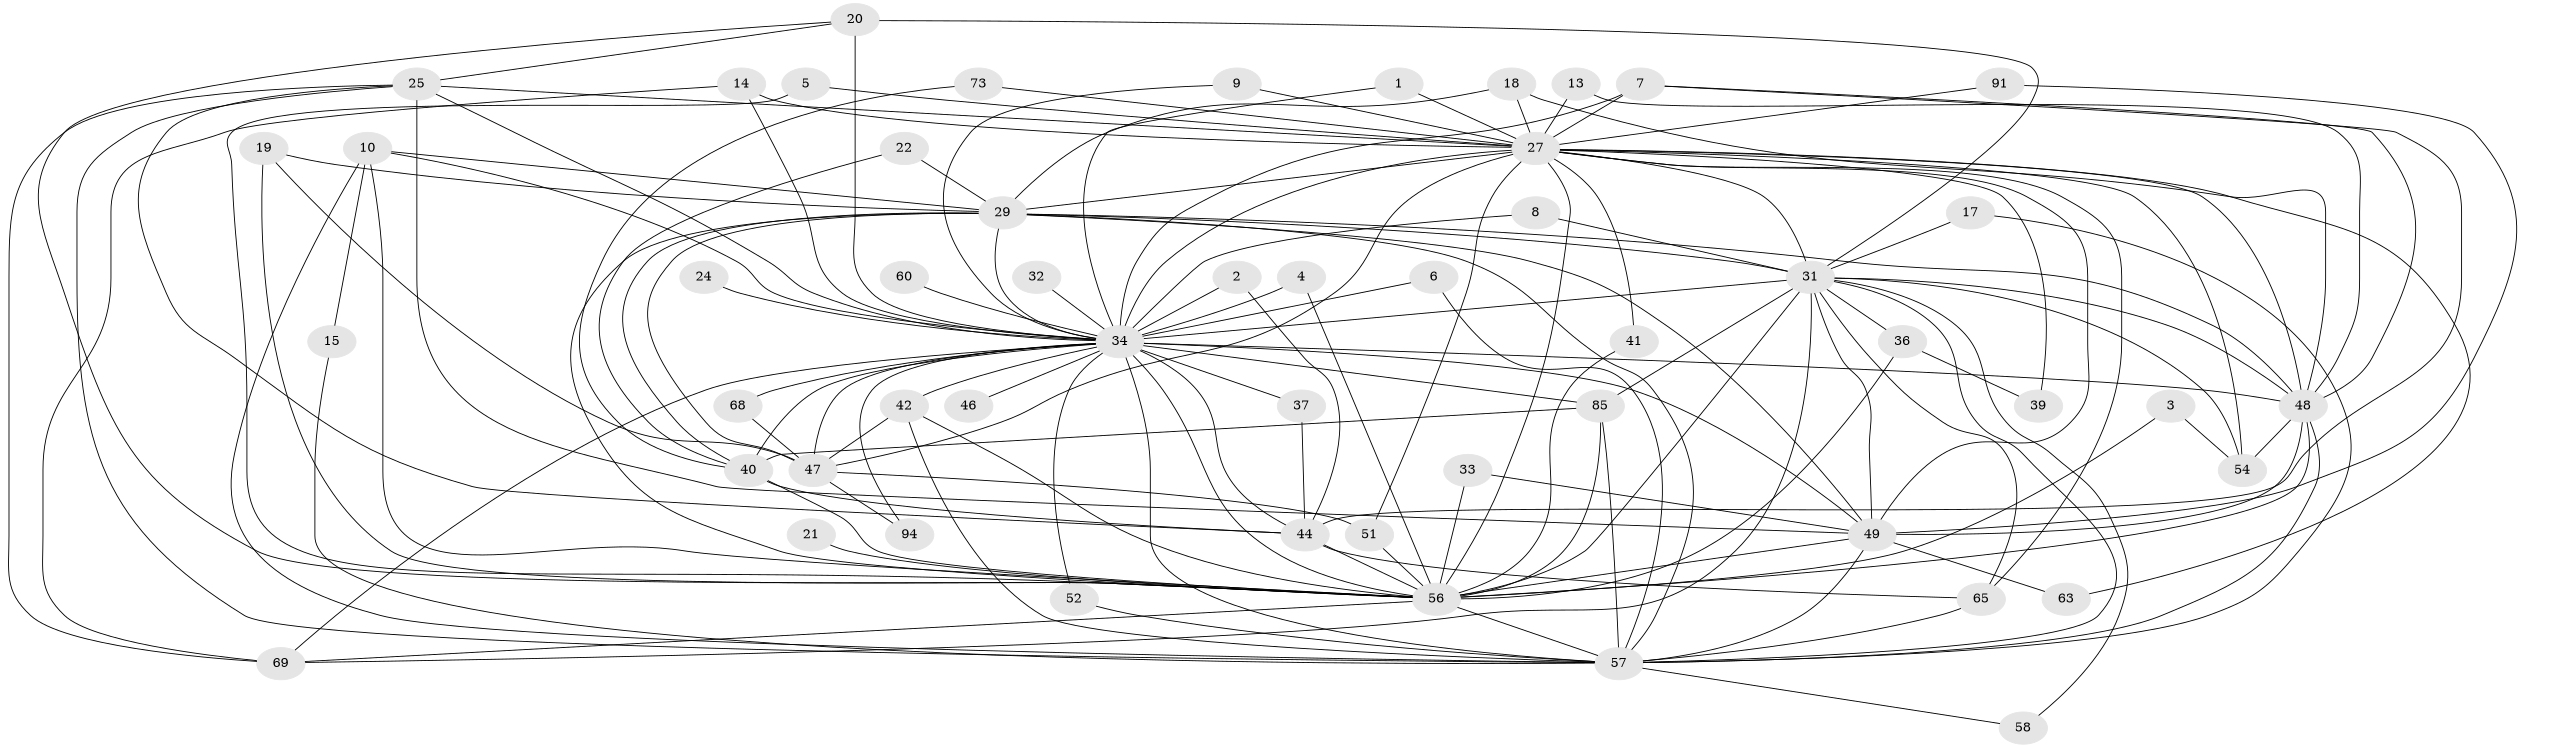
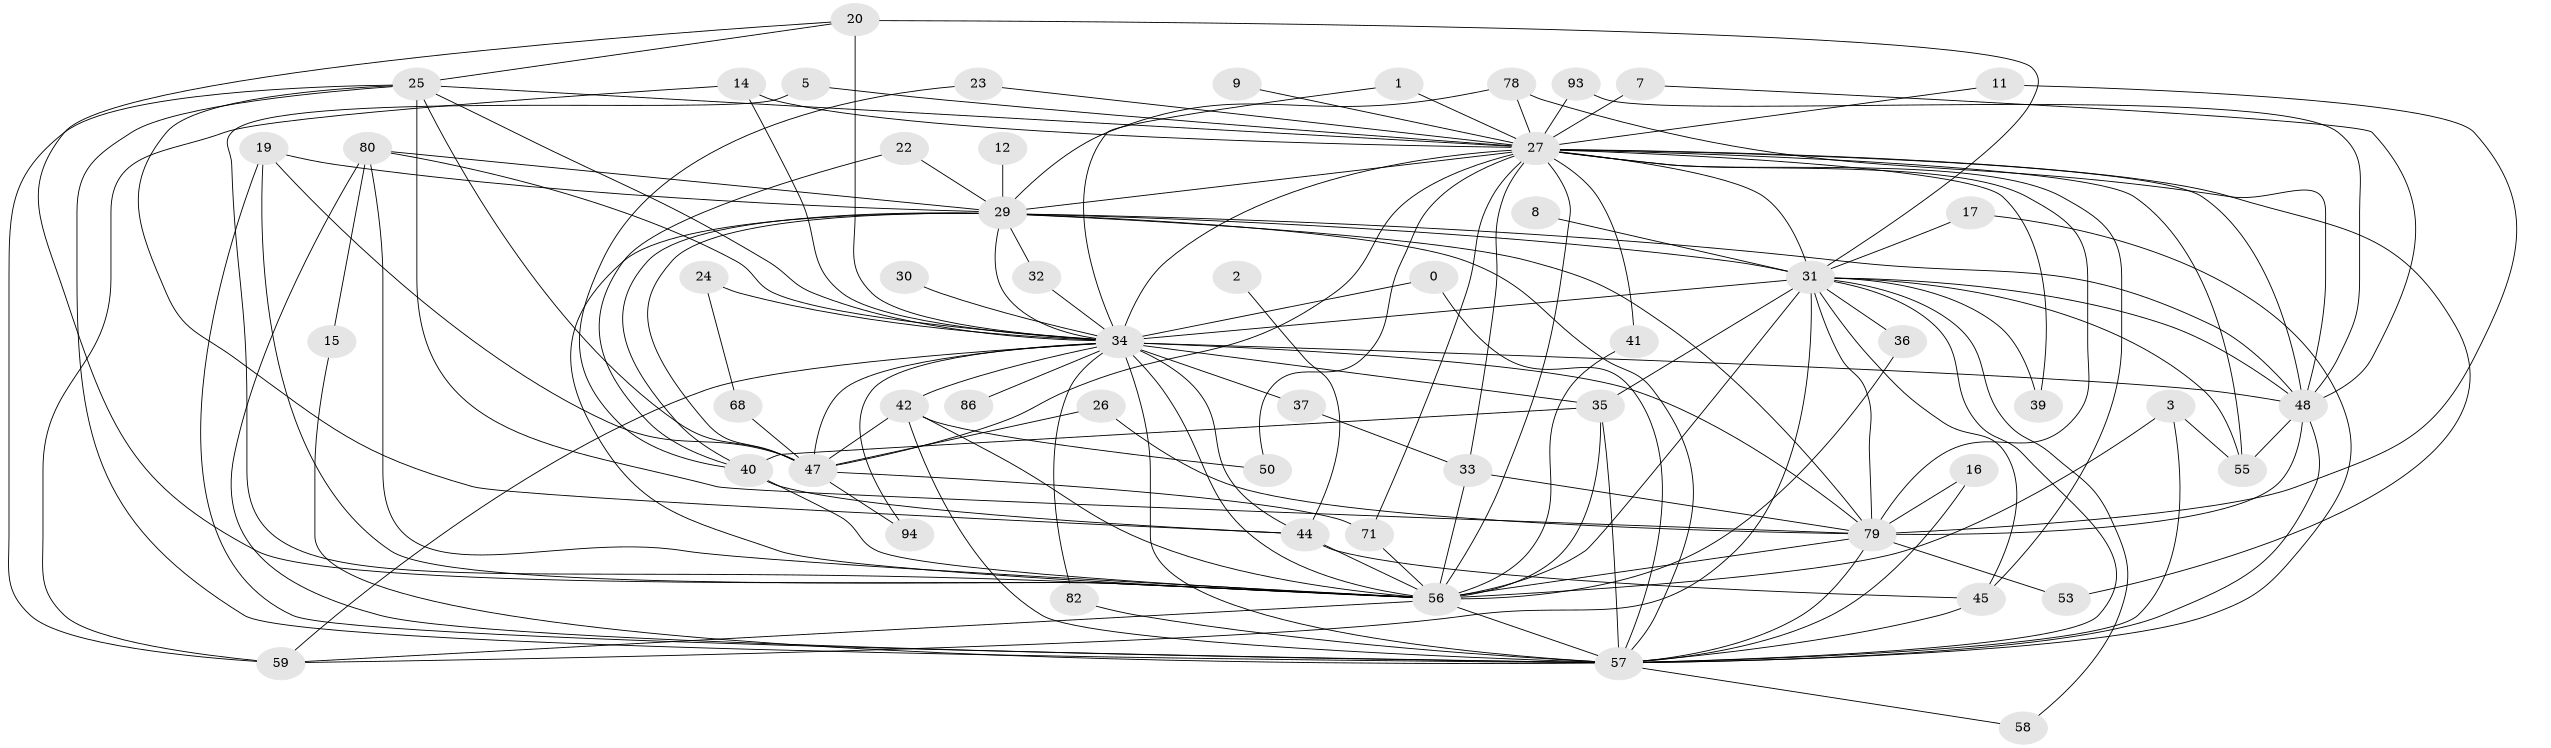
node "73": label "73" -> "23"
node "18": label "18" -> "78"
node "13": label "13" -> "93"
node "91": label "91" -> "11"
node "10": label "10" -> "80"
node "12": added
edge "9" -- "34": removed
edge "7" -- "34": removed
edge "8" -- "34": removed
edge "29" -- "32": added
node "60": label "60" -> "30"
node "4": removed
node "6": label "6" -> "0"
edge "27" -- "33": added
edge "2" -- "34": removed
edge "25" -- "47": added
edge "36" -- "39": now "31" -- "39"
edge "34" -- "68": now "24" -- "68"
edge "34" -- "40": removed
edge "7" -- "44": removed
node "46": label "46" -> "86"
node "26": added
node "85": label "85" -> "35"
node "50": added
edge "37" -- "44": now "37" -- "33"
node "16": added
node "54": label "54" -> "55"
node "21": removed
node "51": label "51" -> "71"
node "49": label "49" -> "79"
edge "48" -- "56": removed
node "52": label "52" -> "82"
node "65": label "65" -> "45"
node "63": label "63" -> "53"
edge "3" -- "57": added
edge "19" -- "57": added
node "69": label "69" -> "59"
